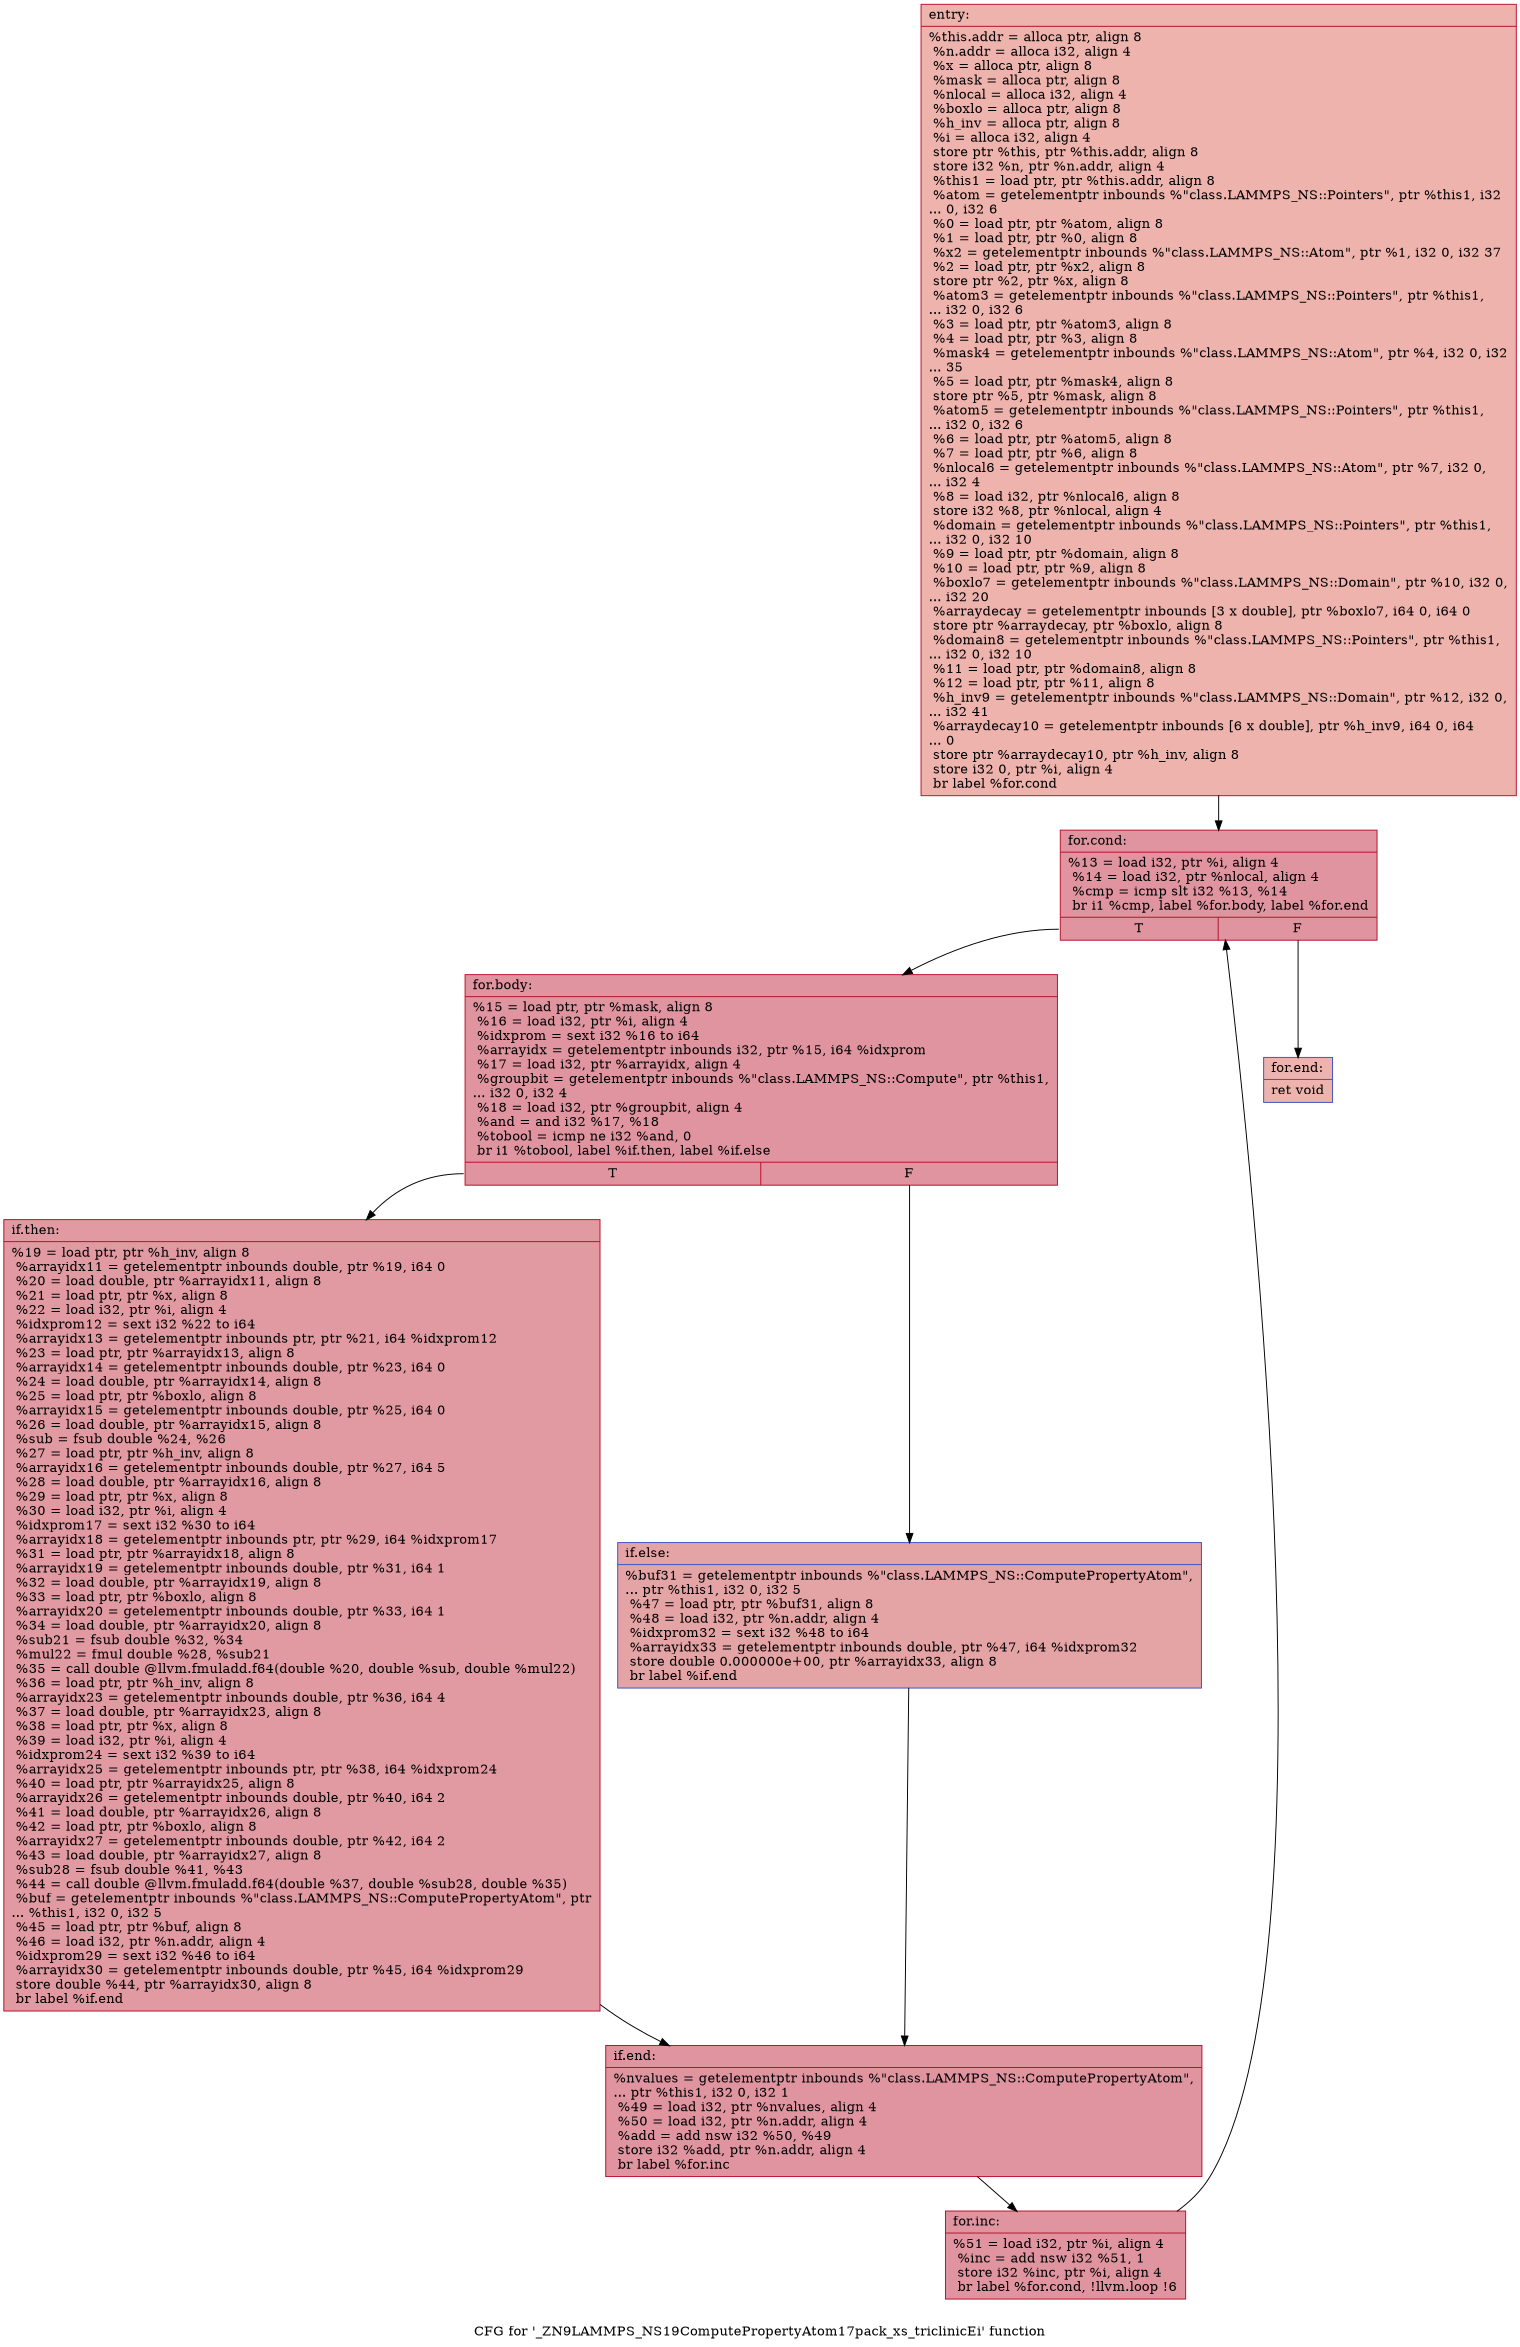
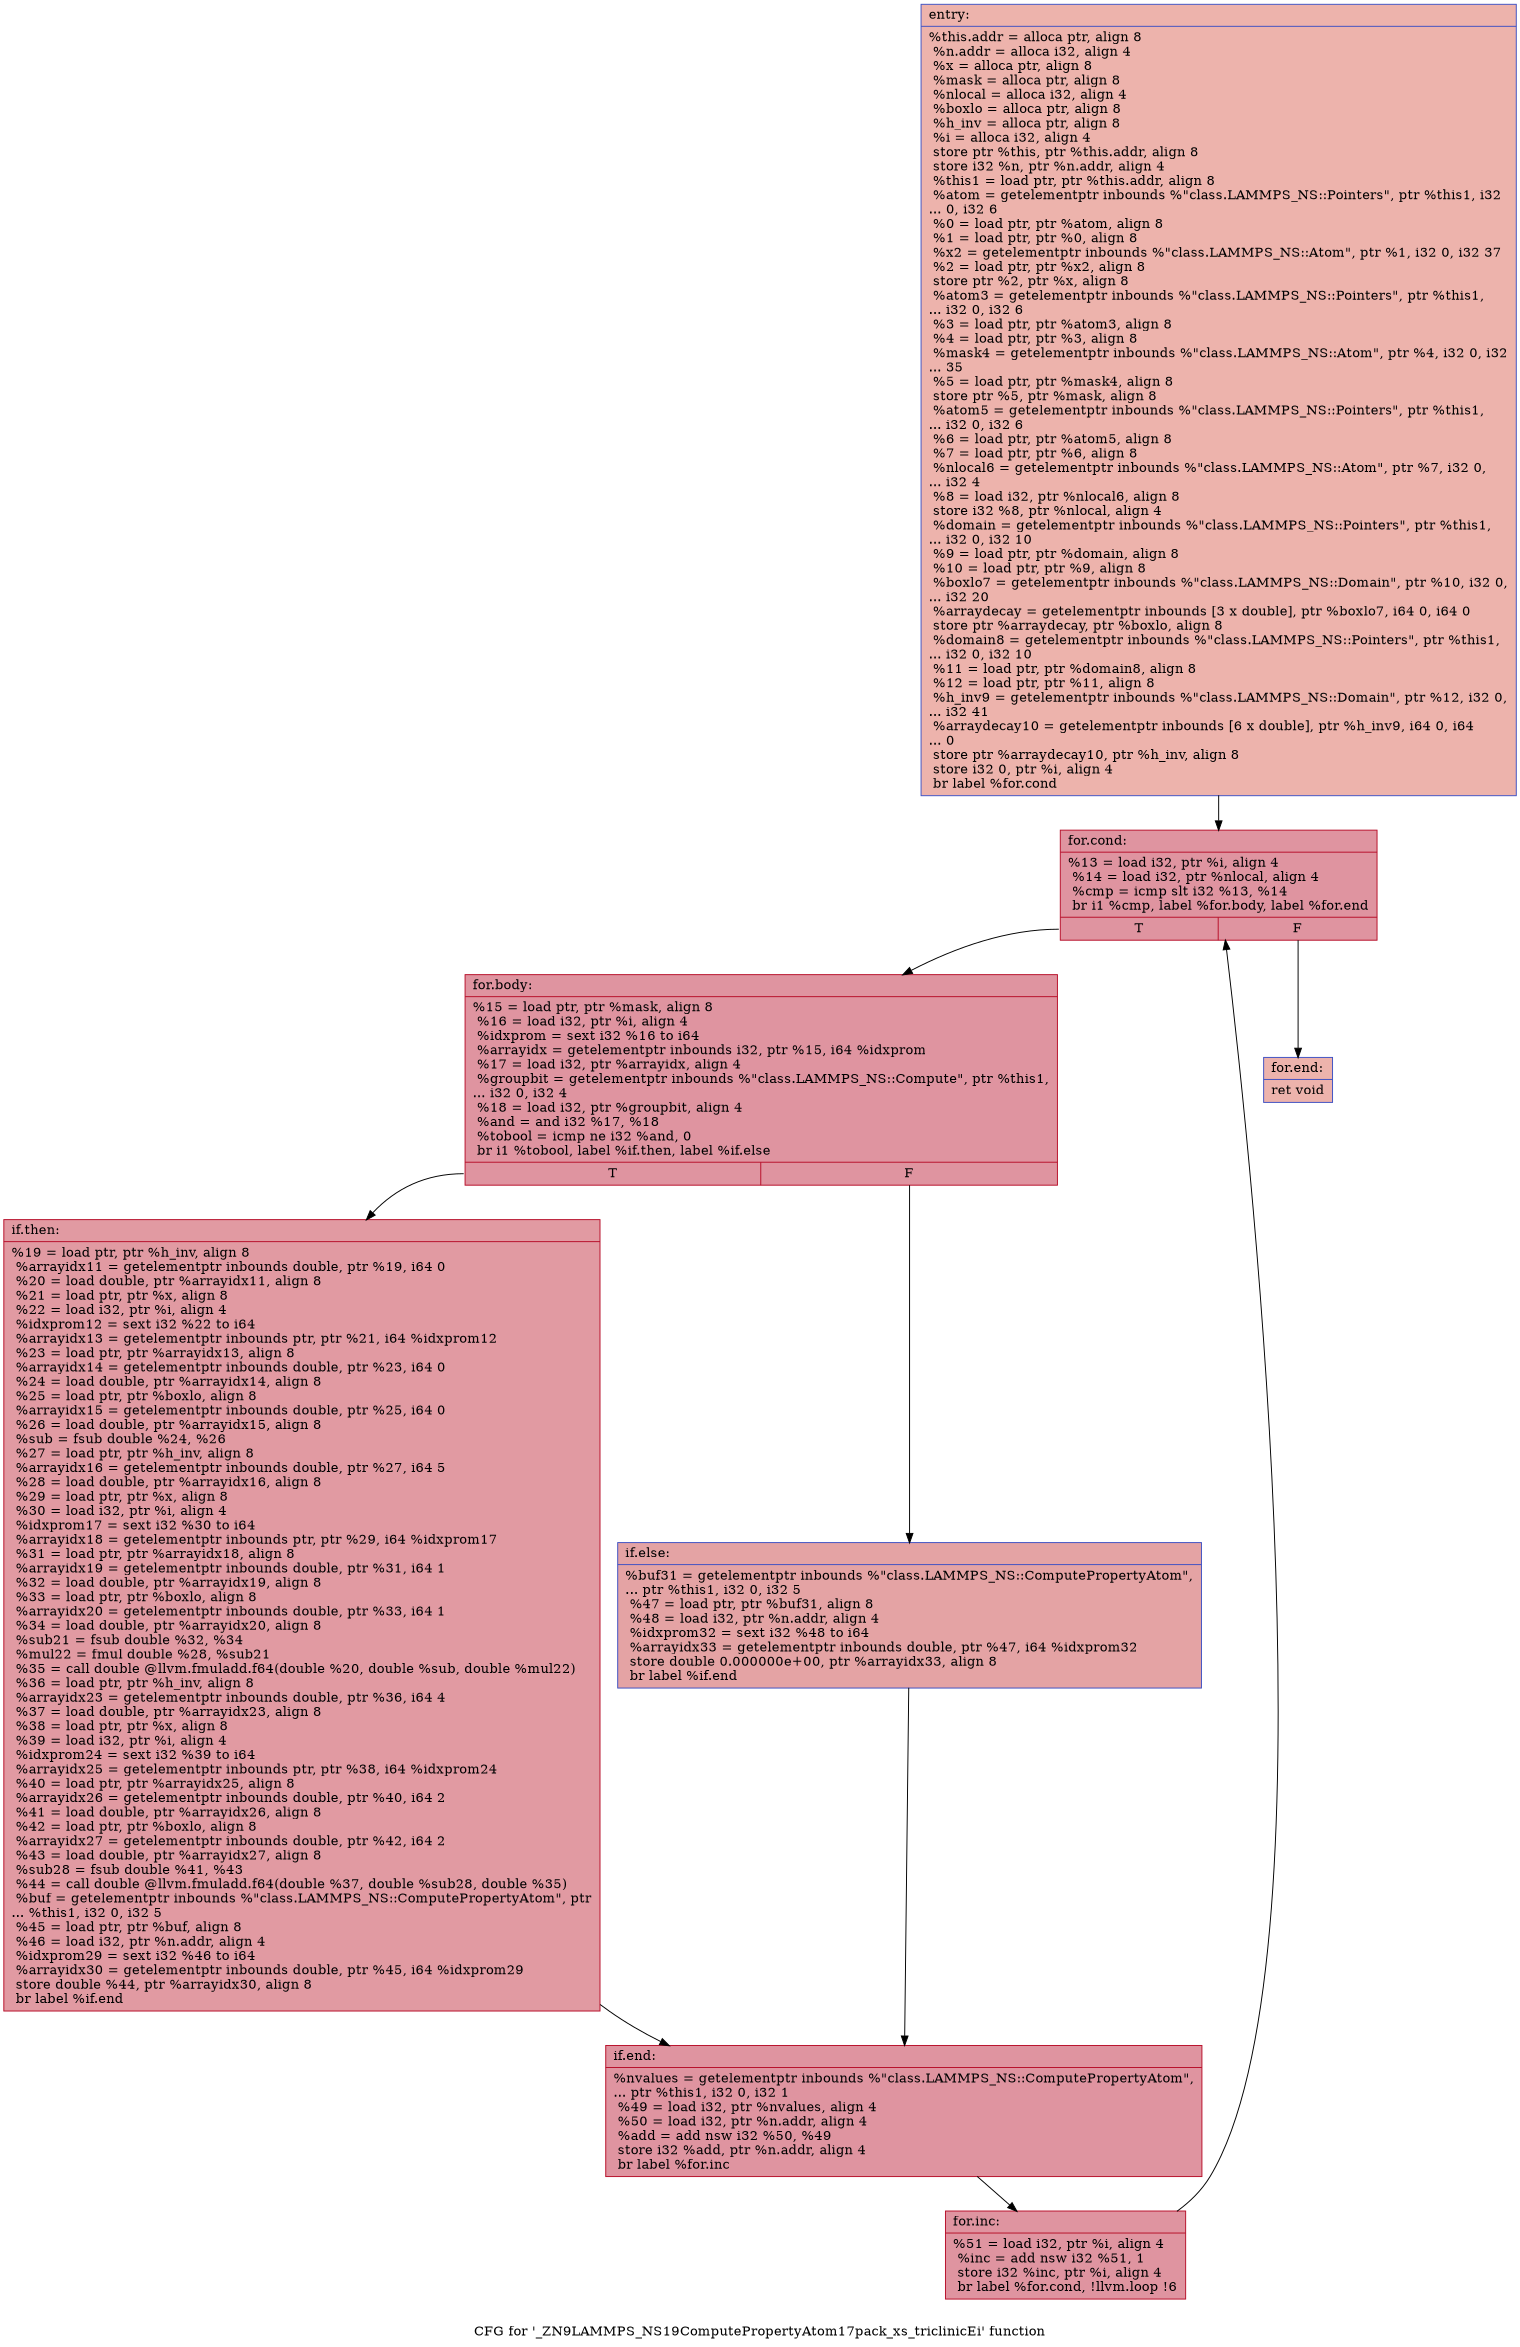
node "entry:": color #b70d28ff -> #3d50c3ff
